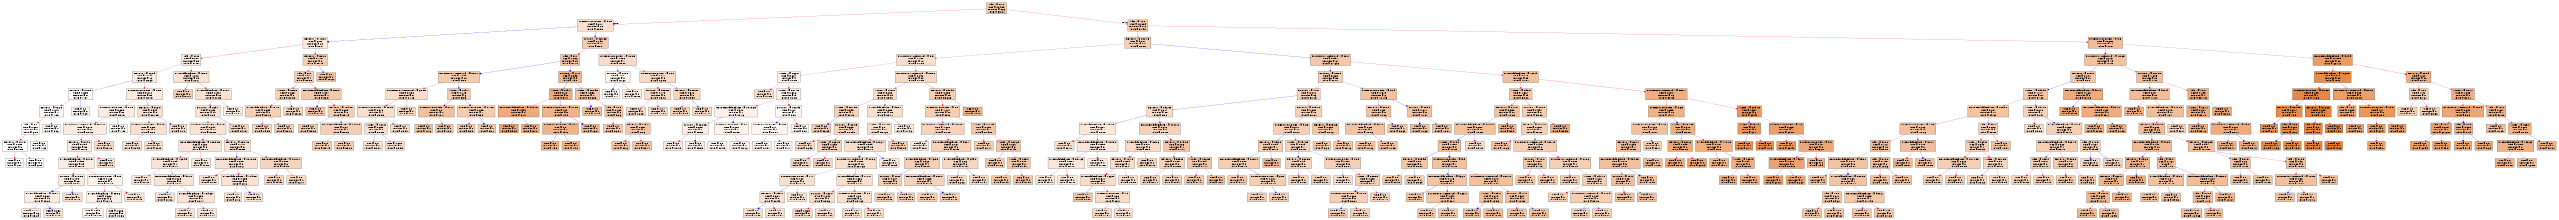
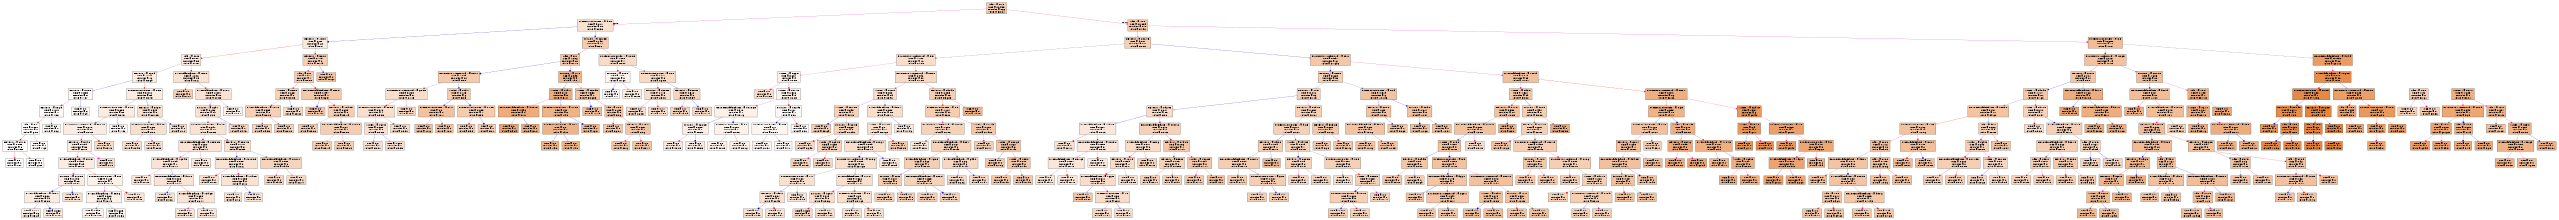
node "CEMENT <= 201.9 mae = 6.61 samples = 10 value = 52.04": removed
node "AGE <= 95.0 mae = 1.464 value = 7 value = 44.3": label "AGE <= 95.0 mae = 1.464 value = 7 value = 44.3" -> "AGE <= 95.0 mae = 1.464 samples = 7 value = 44.3"
node "FLY_ASH <= 161.0 value = 1.143 samples = 3 value = 25.36": label "FLY_ASH <= 161.0 value = 1.143 samples = 3 value = 25.36" -> "FLY_ASH <= 161.0 mae = 1.143 samples = 3 value = 25.36"
